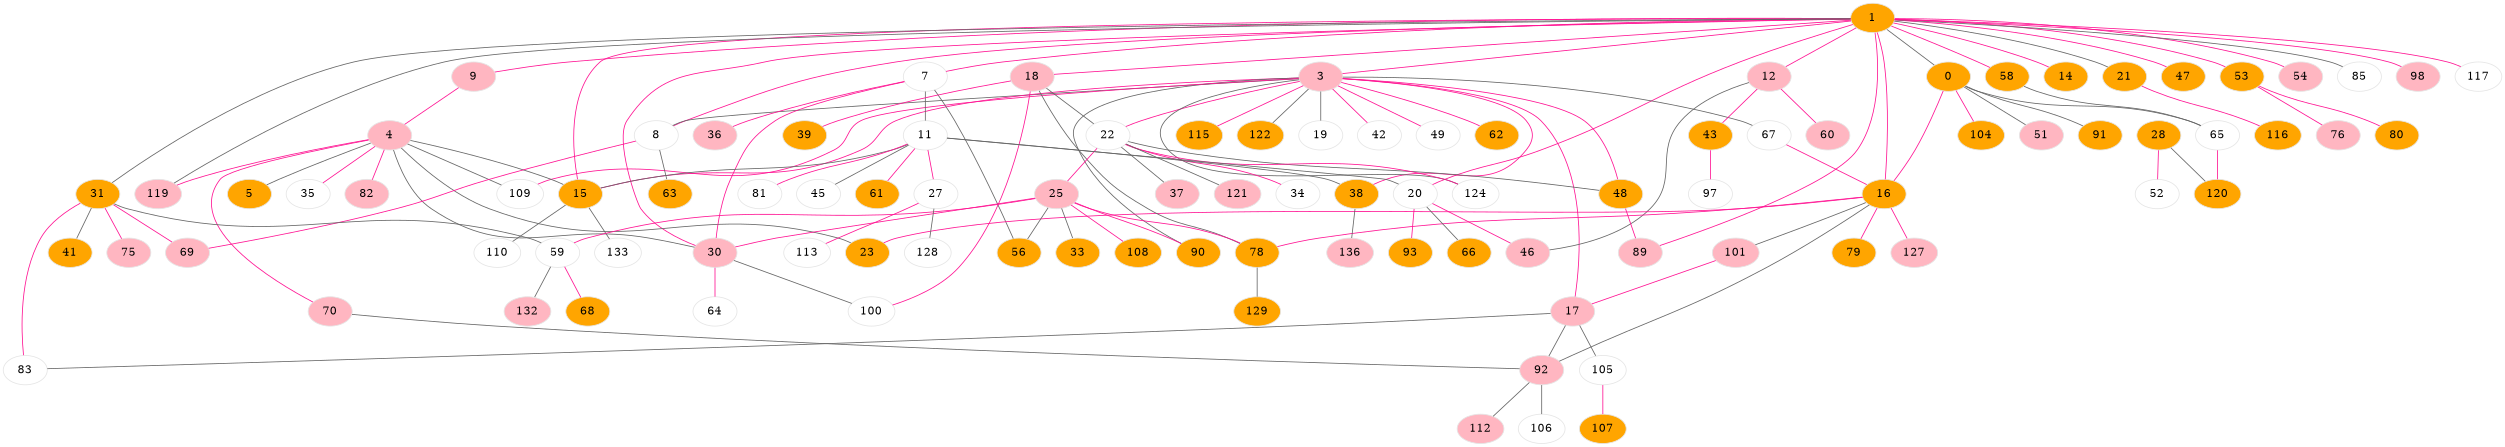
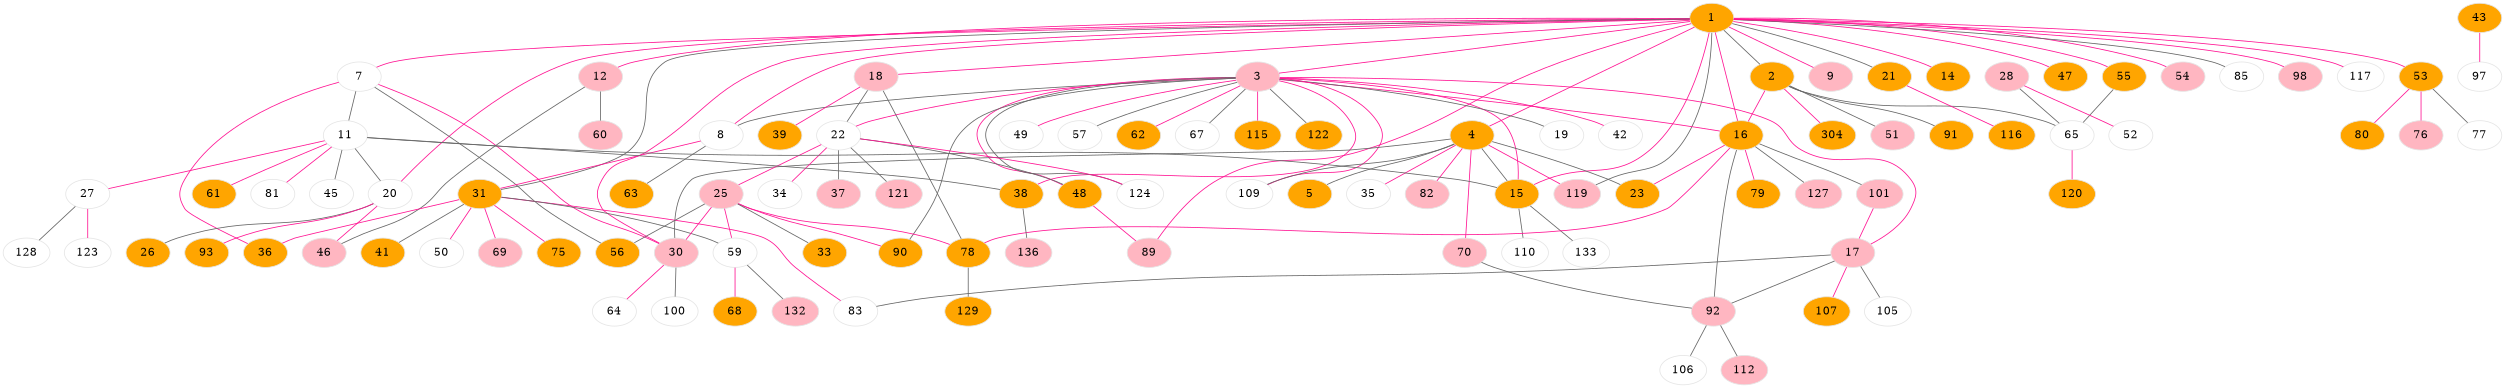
node "0": label "0" -> "2"
node "58": label "58" -> "55"
edge "9" -- "4": now "1" -- "4"
edge "12" -- "43": removed
edge "12" -- "60": color deeppink -> gray40
node "4": fillcolor lightpink -> orange
node "36": fillcolor lightpink -> orange
node "57": added
node "104": label "104" -> "304"
node "28": fillcolor orange -> lightpink
node "77": added
edge "67" -- "16": now "3" -- "16"
edge "28" -- "120": now "28" -- "65"
edge "8" -- "69": now "8" -- "31"
edge "18" -- "100": removed
edge "31" -- "36": added
edge "16" -- "127": color deeppink -> gray40
node "75": fillcolor lightpink -> orange
node "50": added
node "113": label "113" -> "123"
node "108": removed
node "66": label "66" -> "26"
edge "105" -- "107": now "17" -- "107"
